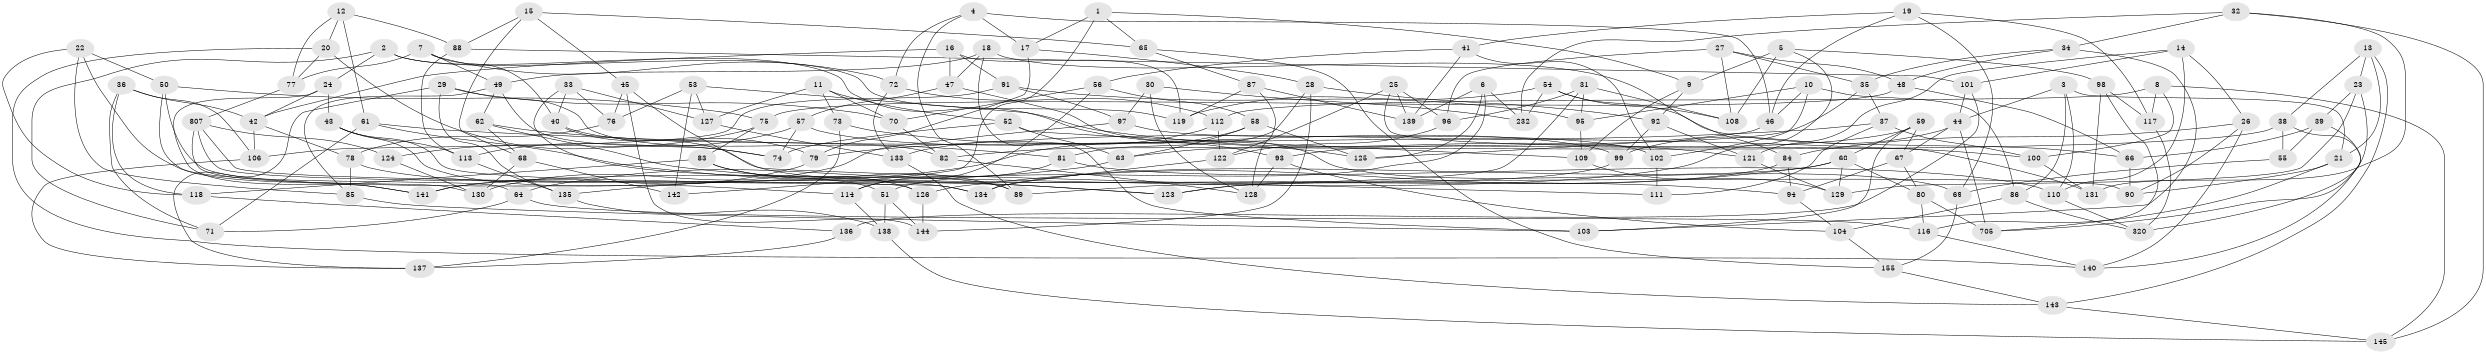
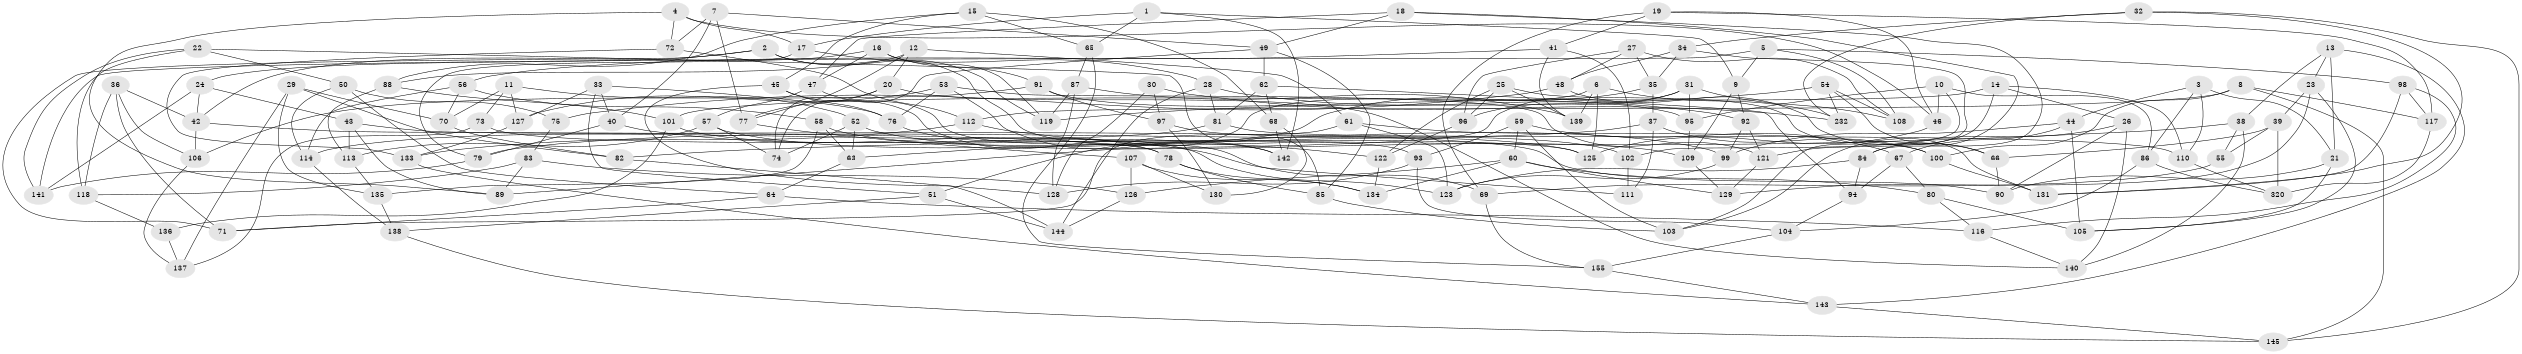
edge "101" -- "44": now "101" -- "142"
node "807": label "807" -> "107"
node "124": removed
node "705": label "705" -> "105"
